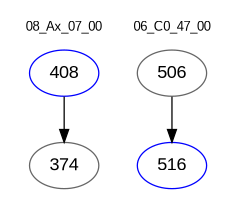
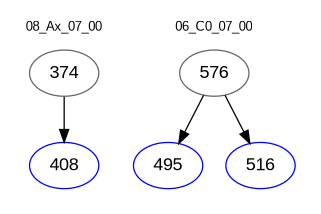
cluster "06_C0_47_00": label "06_C0_47_00" -> "06_C0_07_00"
node "506": label "506" -> "576"
edge "408" -> "374": reversed
node "495": added
